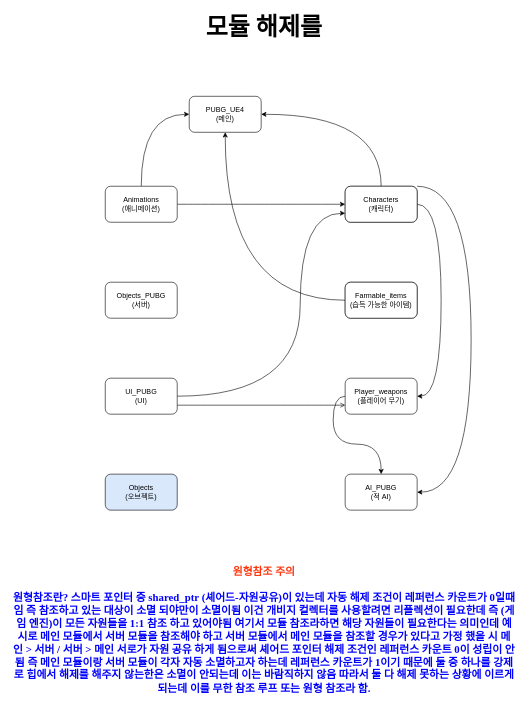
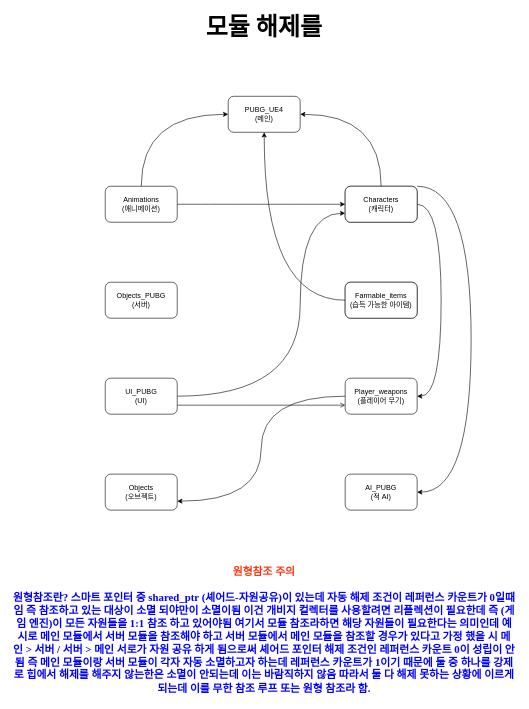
node "PUBG_UE4 (메인)": moved (225, 114) -> (264, 114)
edge "Player_weapons (플레이어 무기)" -> "AI_PUBG (적 AI)": now "Player_weapons (플레이어 무기)" -> "Objects (오브젝트)"
node "Objects (오브젝트)": fillcolor #dae8fc -> #ffffff
